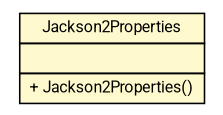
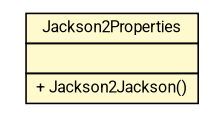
node "Jackson2Properties": text "+ Jackson2Properties()" -> "+ Jackson2Jackson()"
